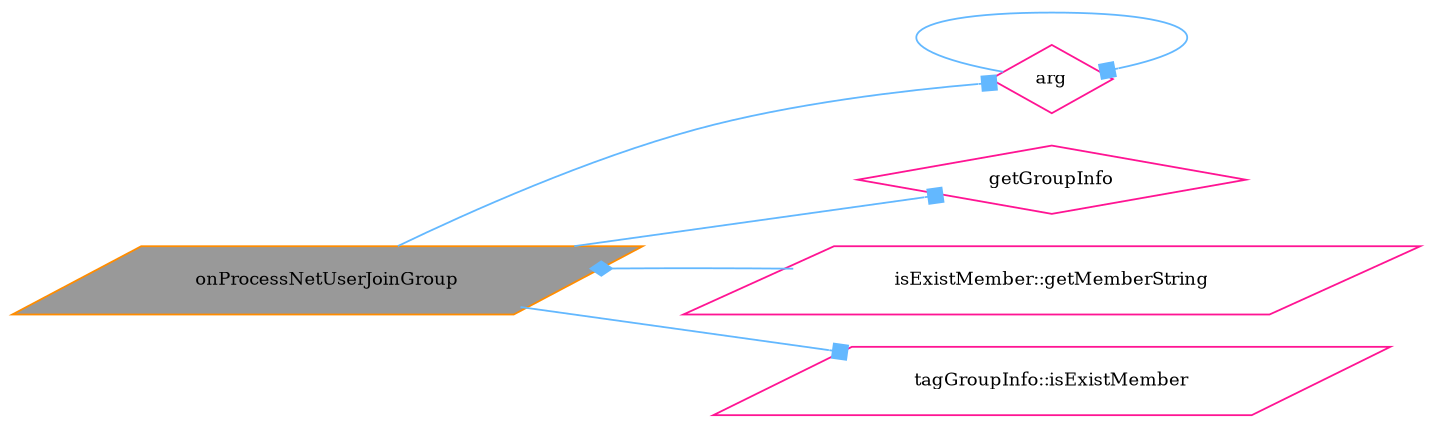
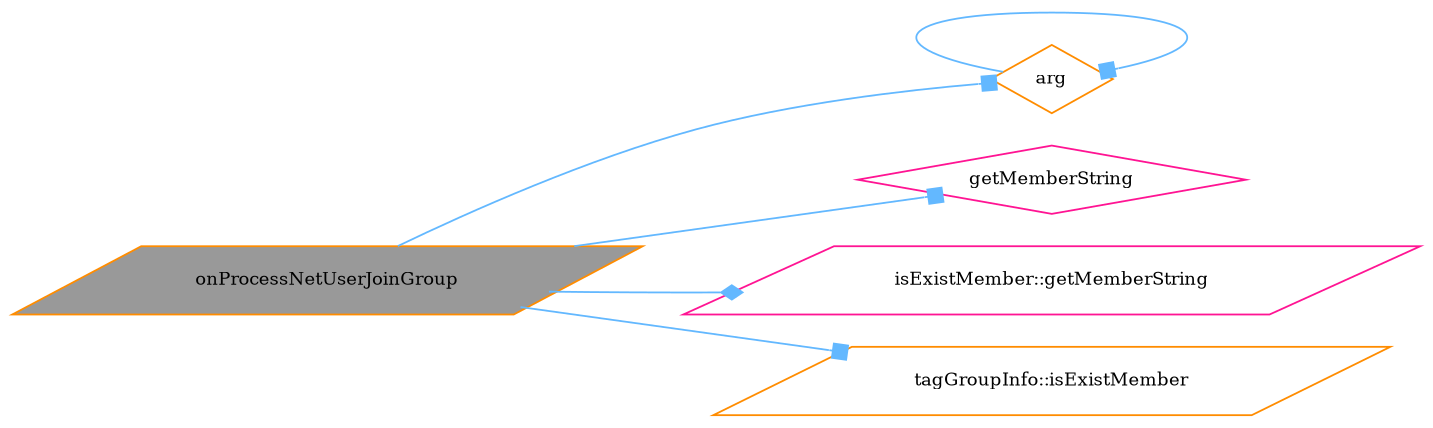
node "arg": color deeppink -> darkorange
node "getGroupInfo": label "getGroupInfo" -> "getMemberString"
edge "isExistMember::getMemberString" -> "onProcessNetUserJoinGroup": reversed
node "tagGroupInfo::isExistMember": color deeppink -> darkorange
